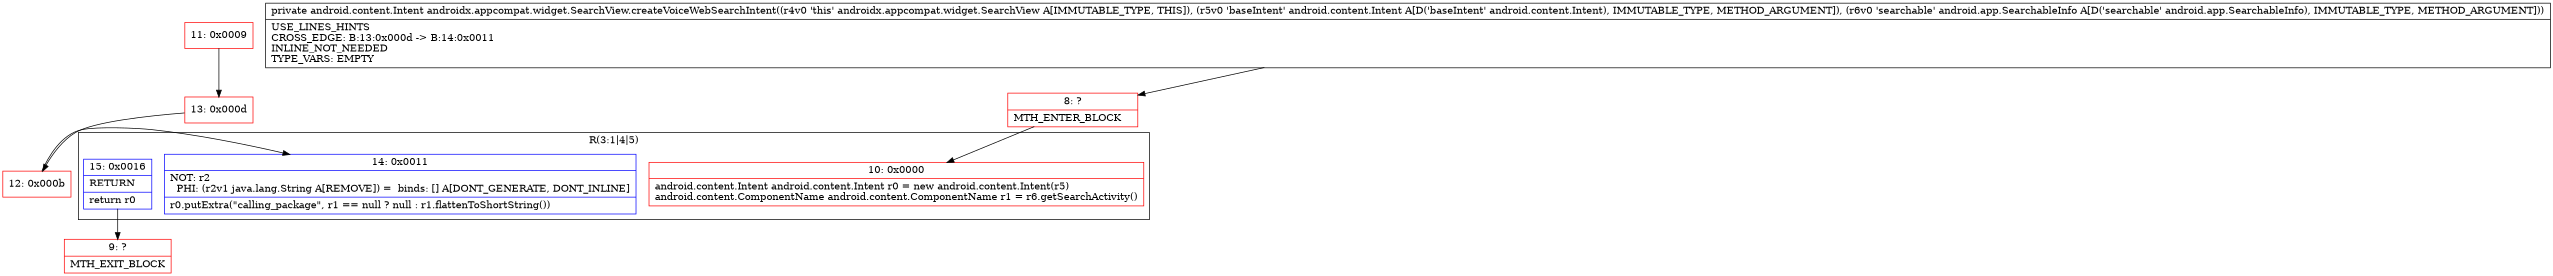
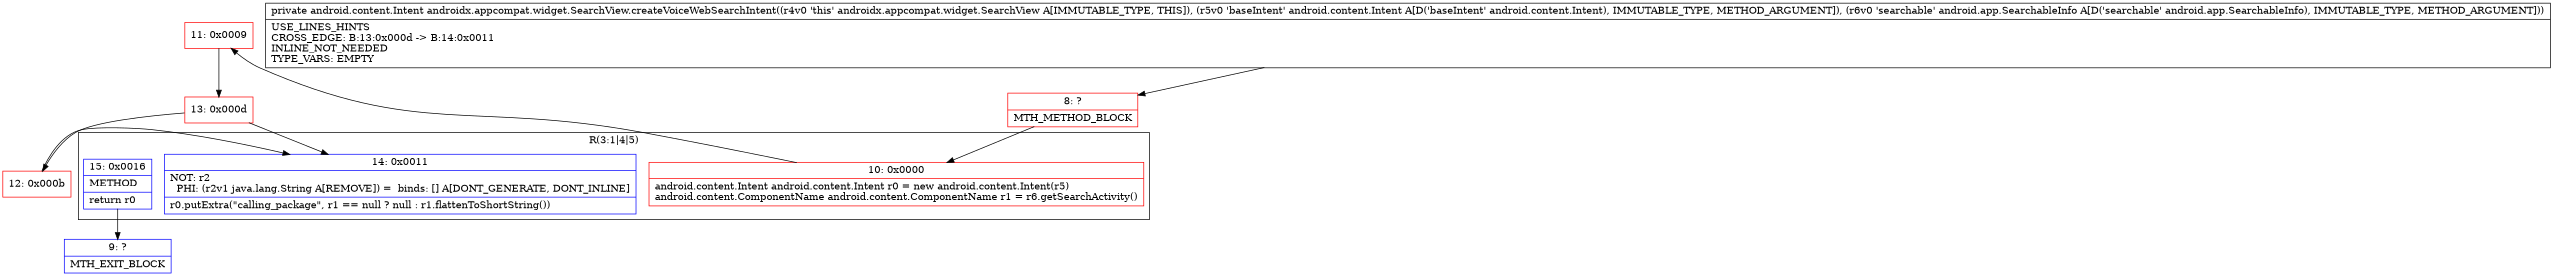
edge "10: 0x0000" -> "11: 0x0009": added
node "8: ?": text "MTH_ENTER_BLOCK" -> "MTH_METHOD_BLOCK"
edge "13: 0x000d" -> "14: 0x0011": added
node "15: 0x0016": text "RETURN" -> "METHOD"
node "9: ?": color red -> blue
